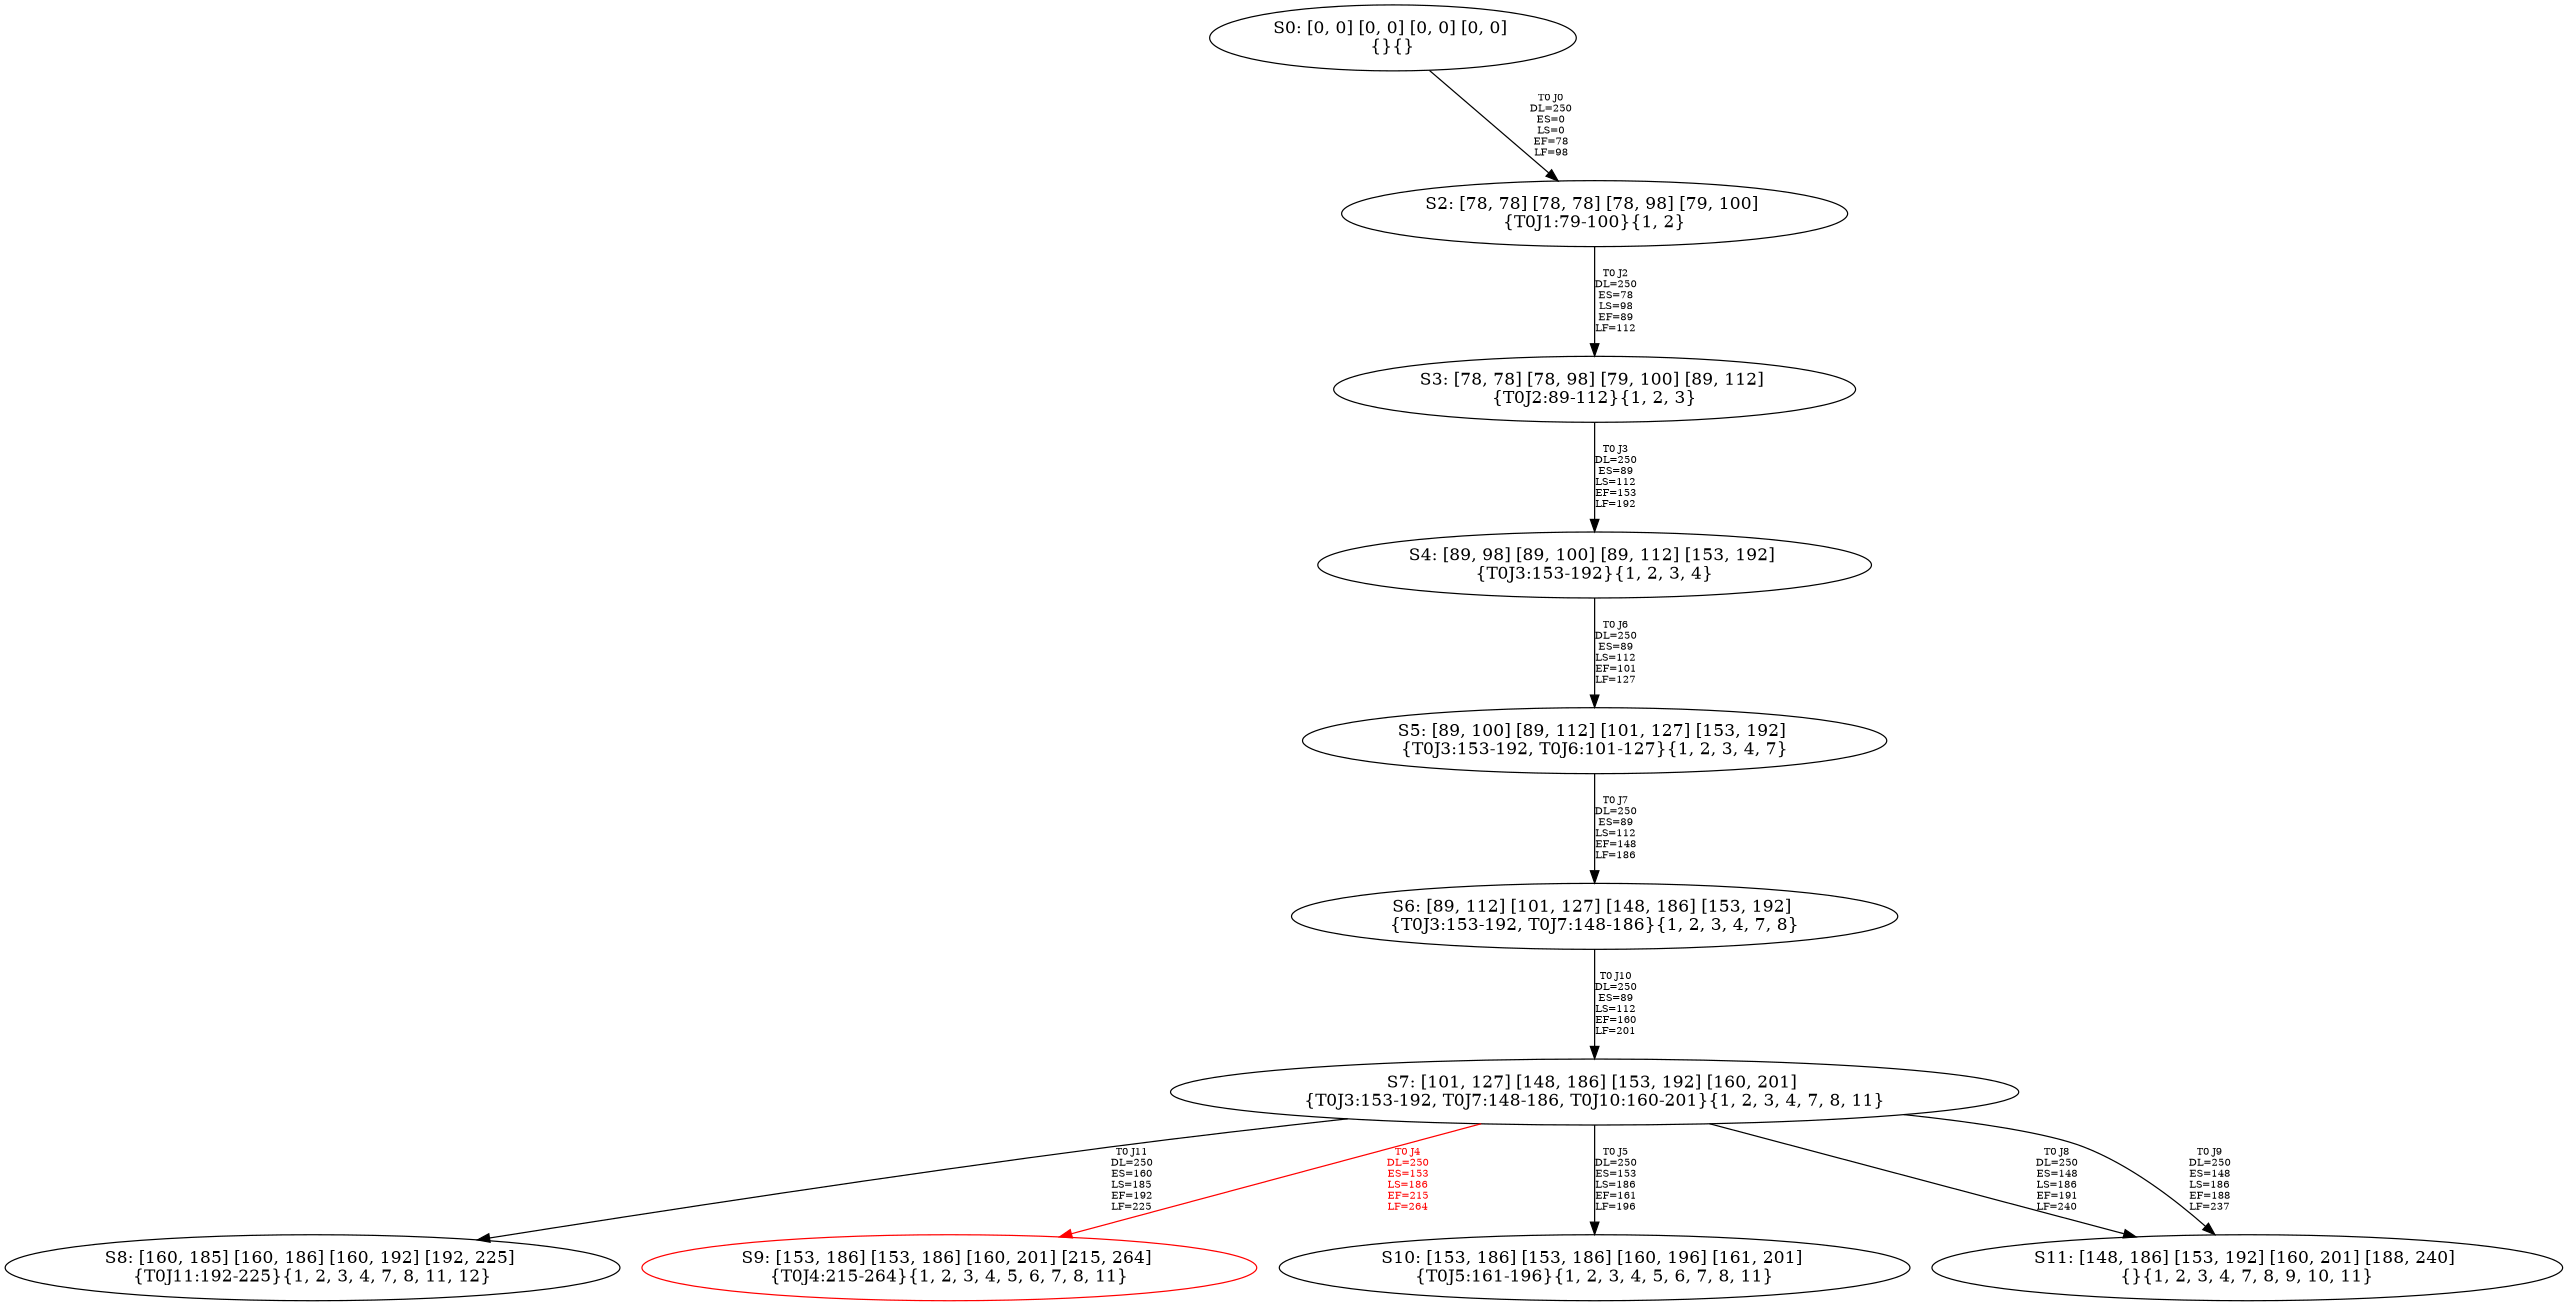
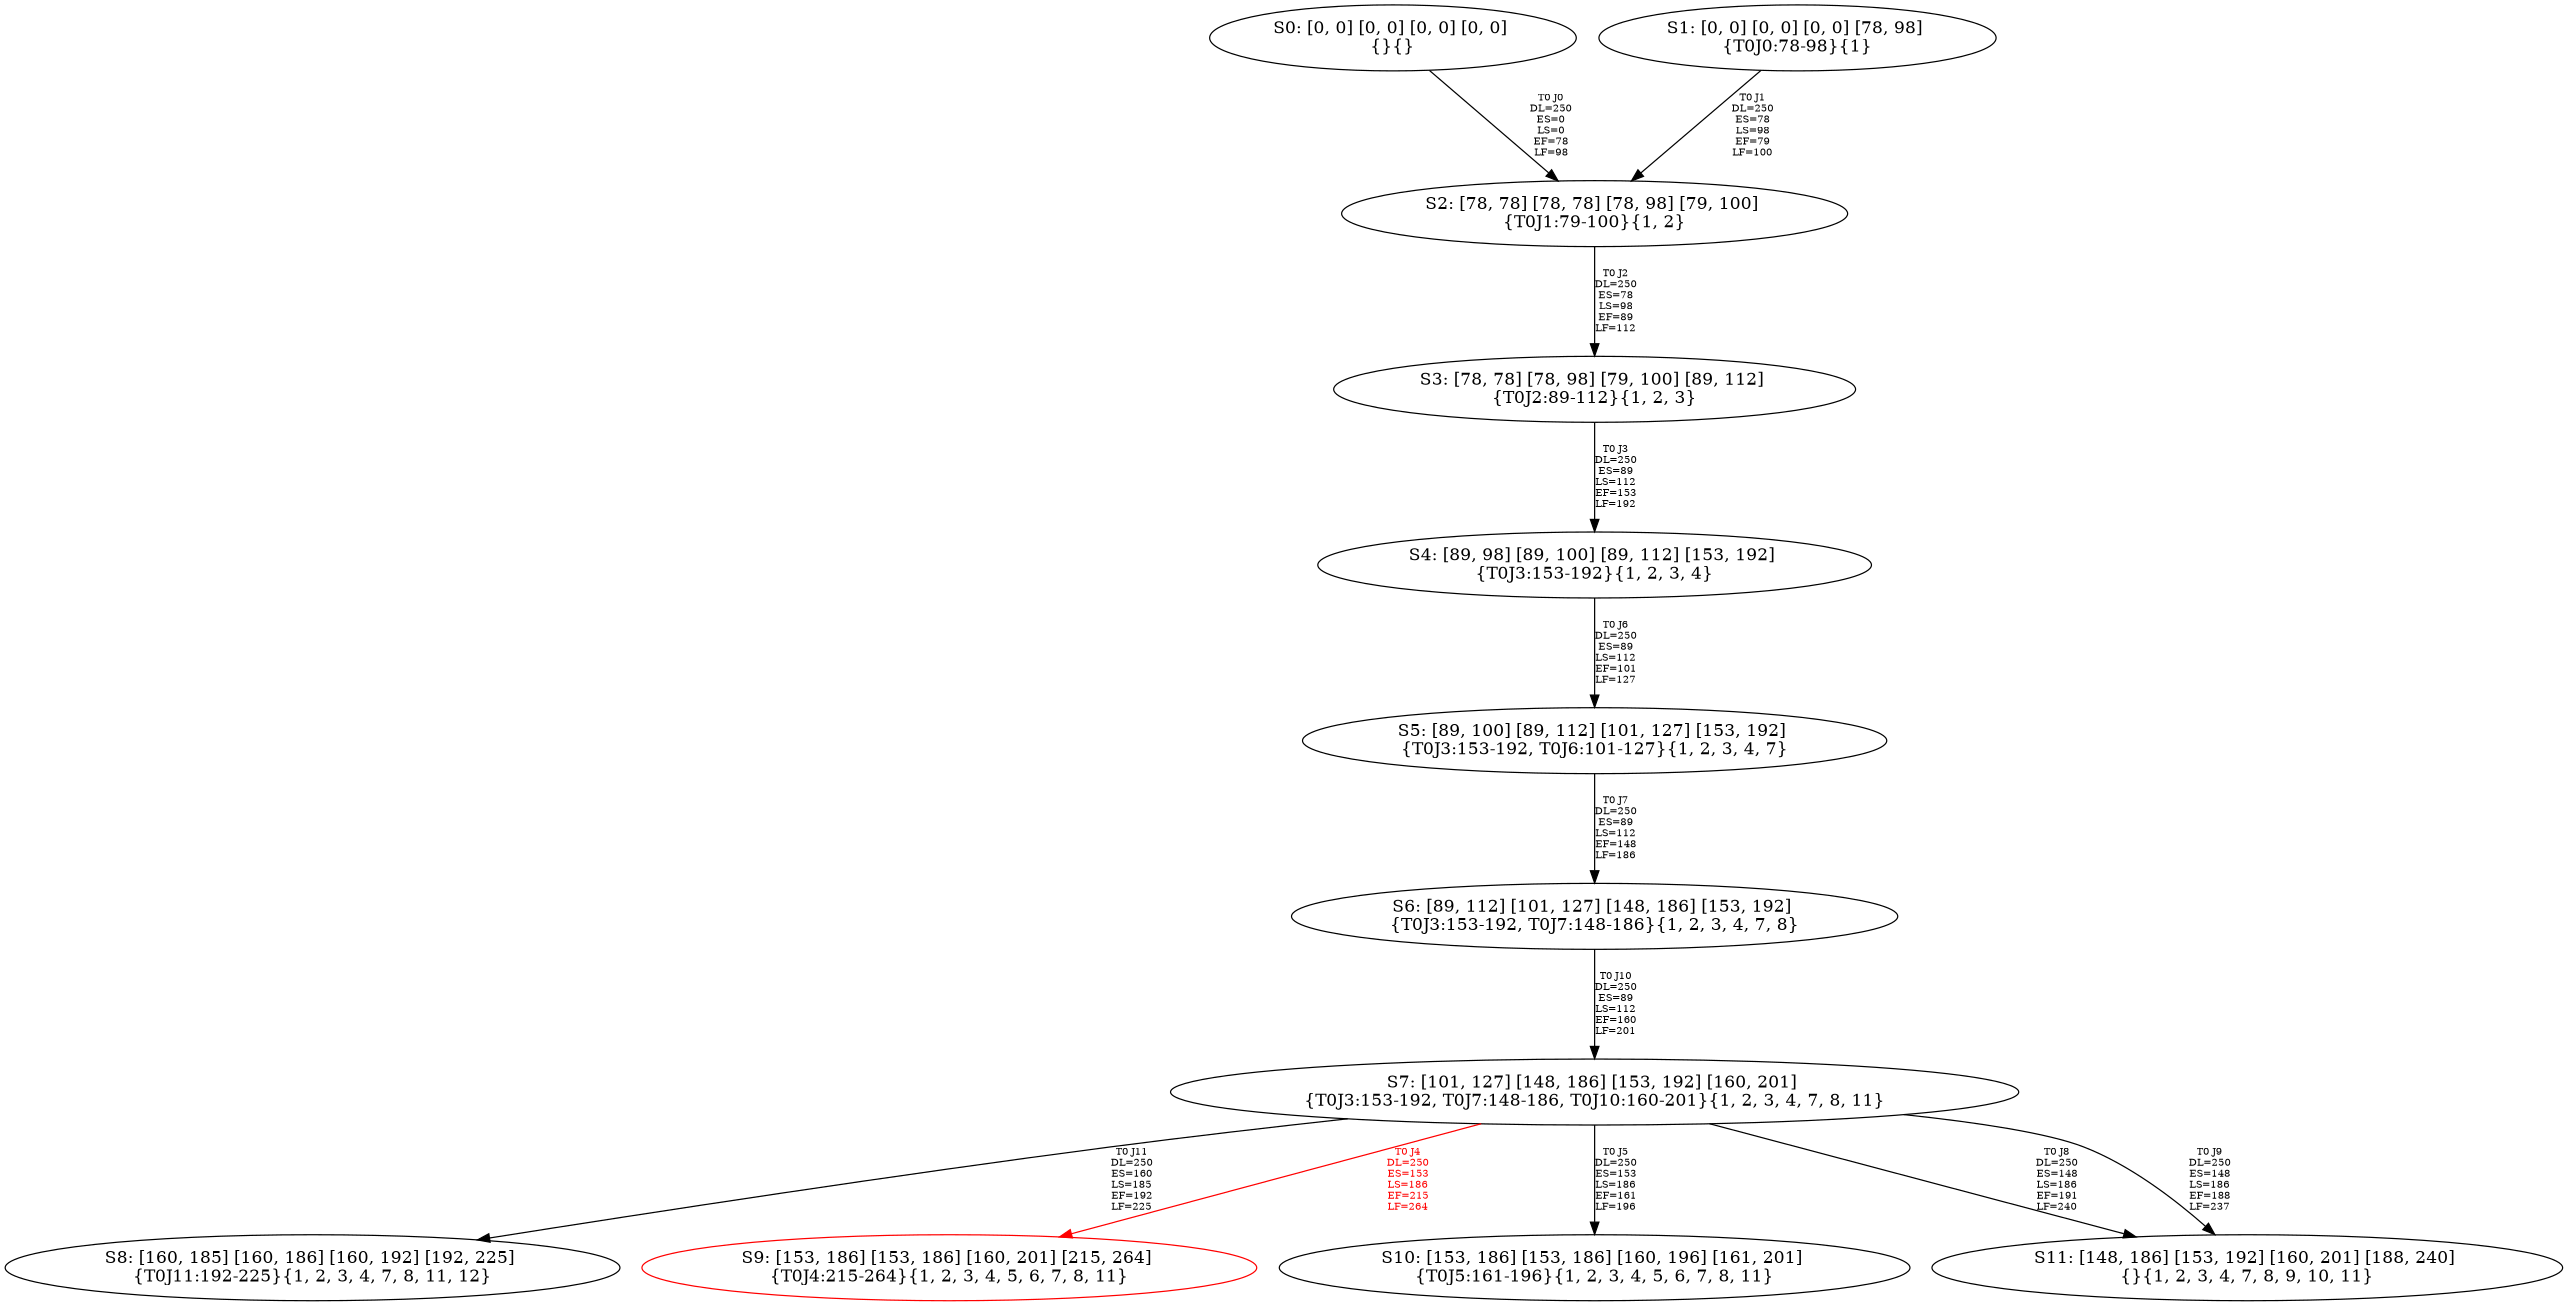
node "S1: [0, 0] [0, 0] [0, 0] [78, 98] {T0J0:78-98}{1}": added
